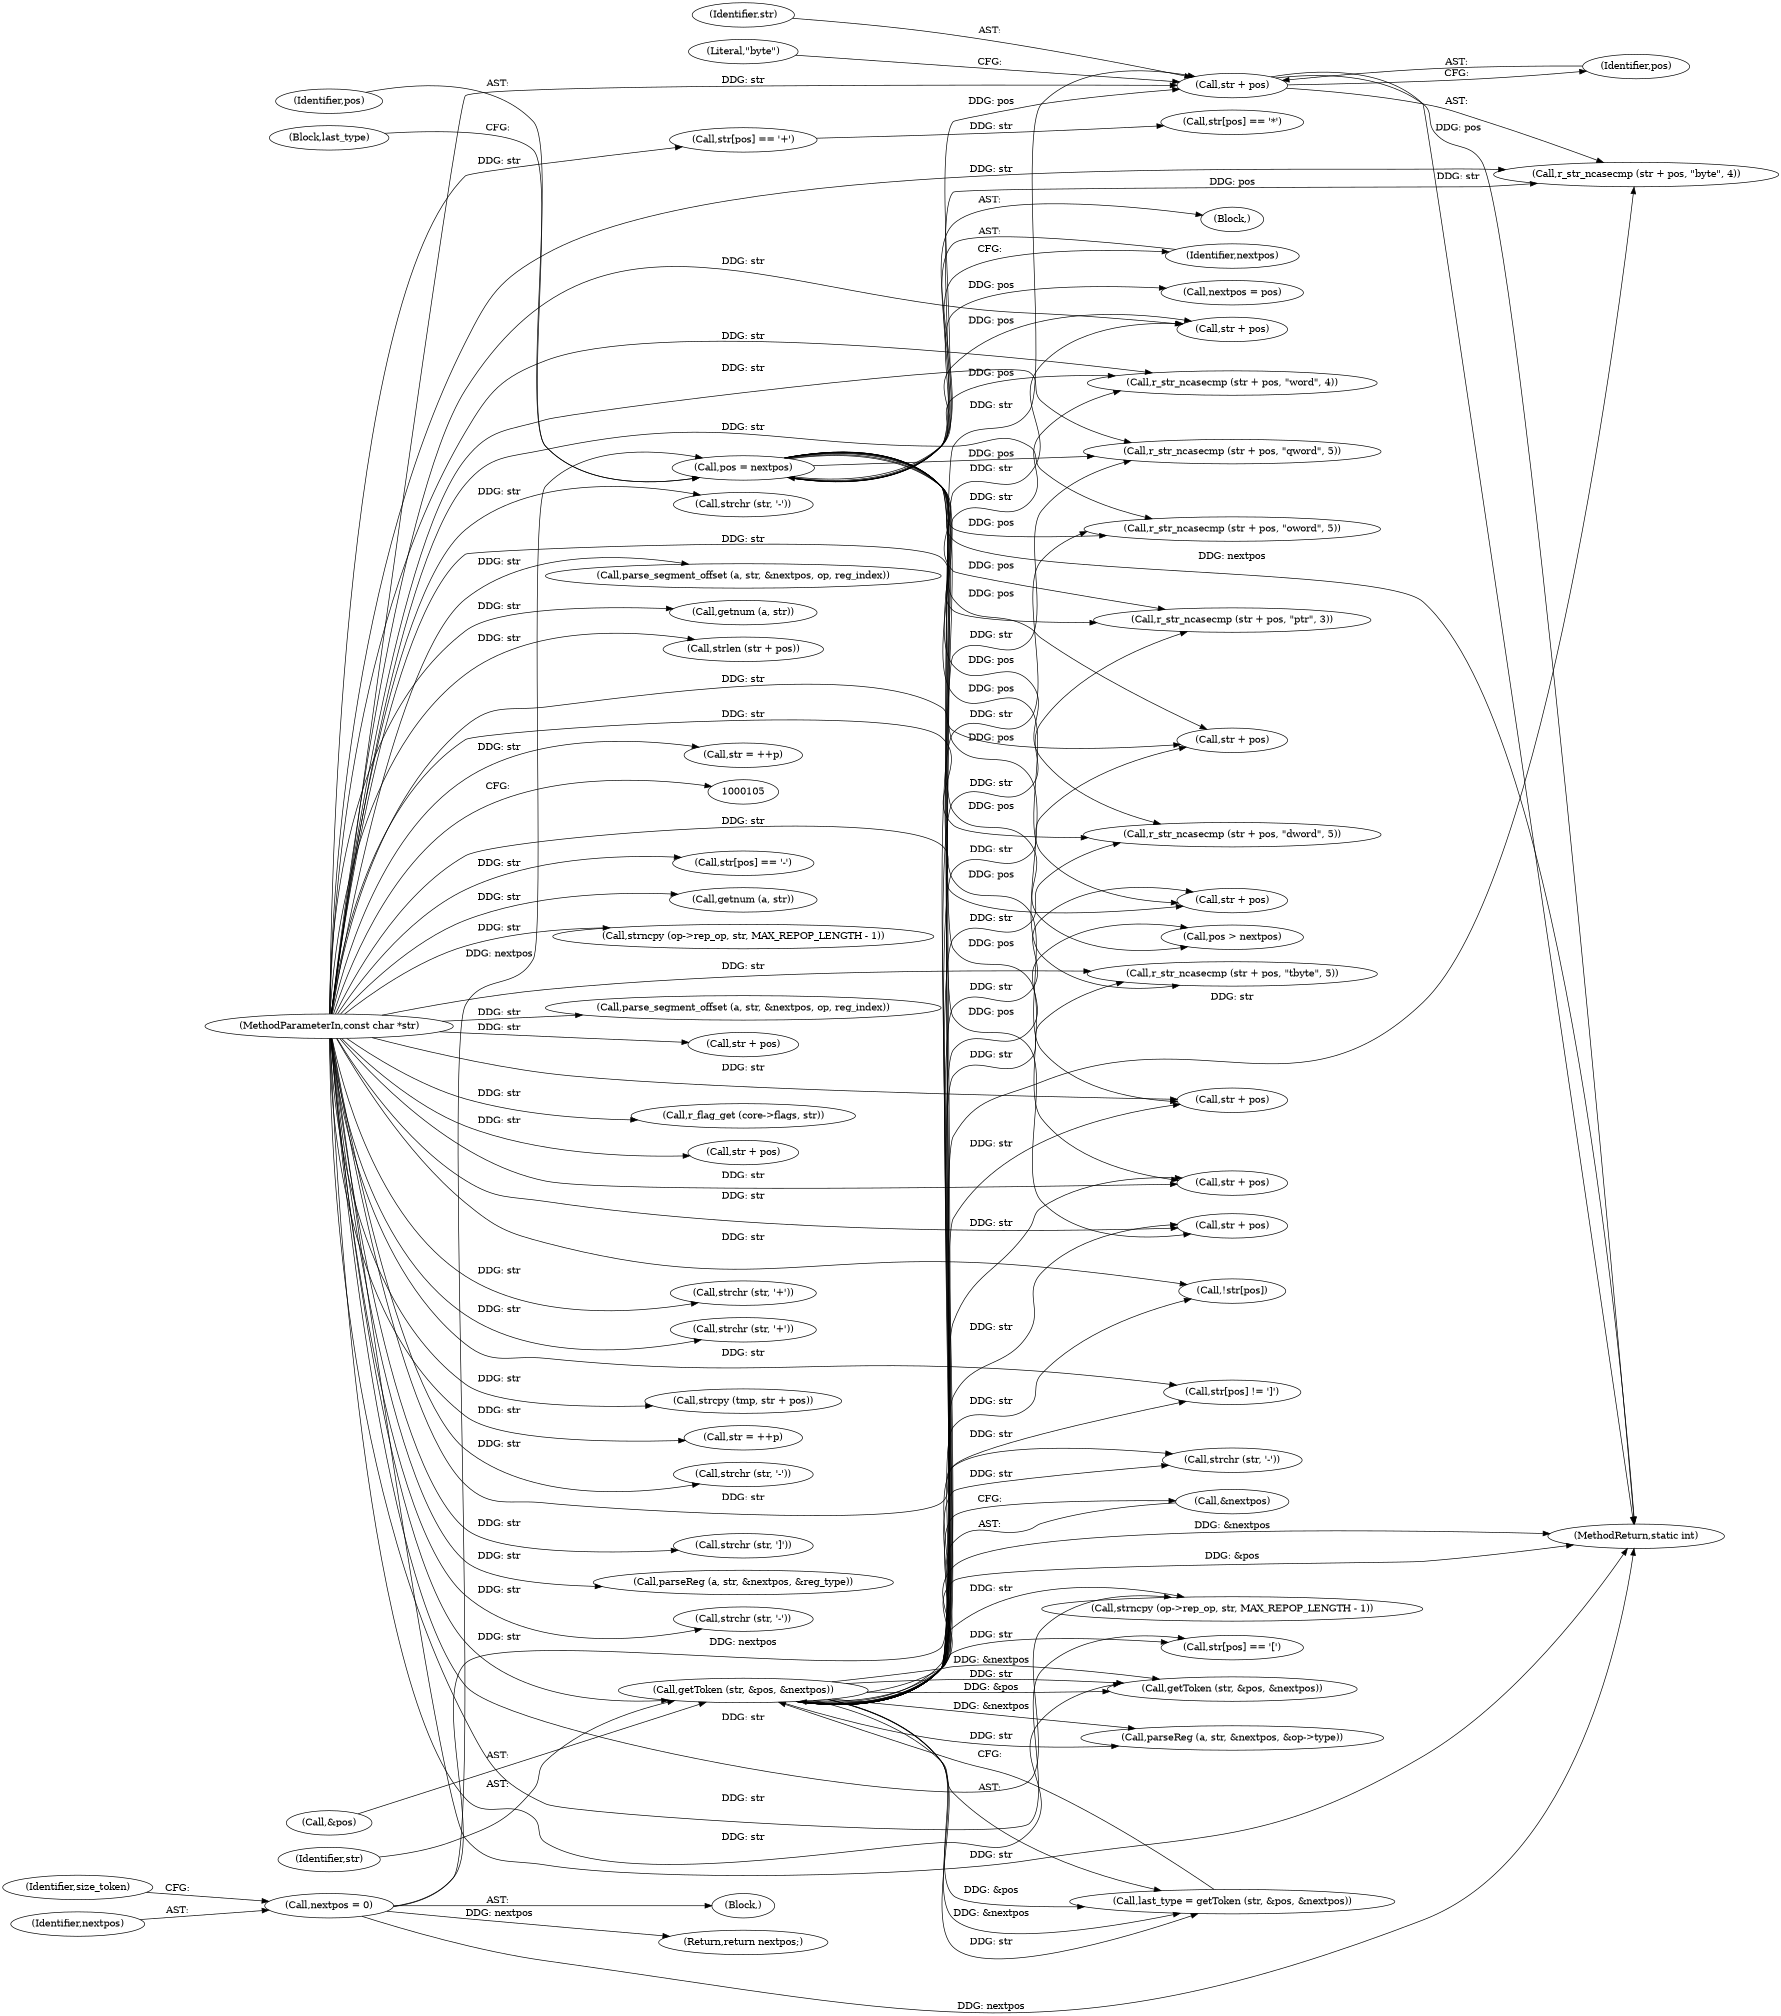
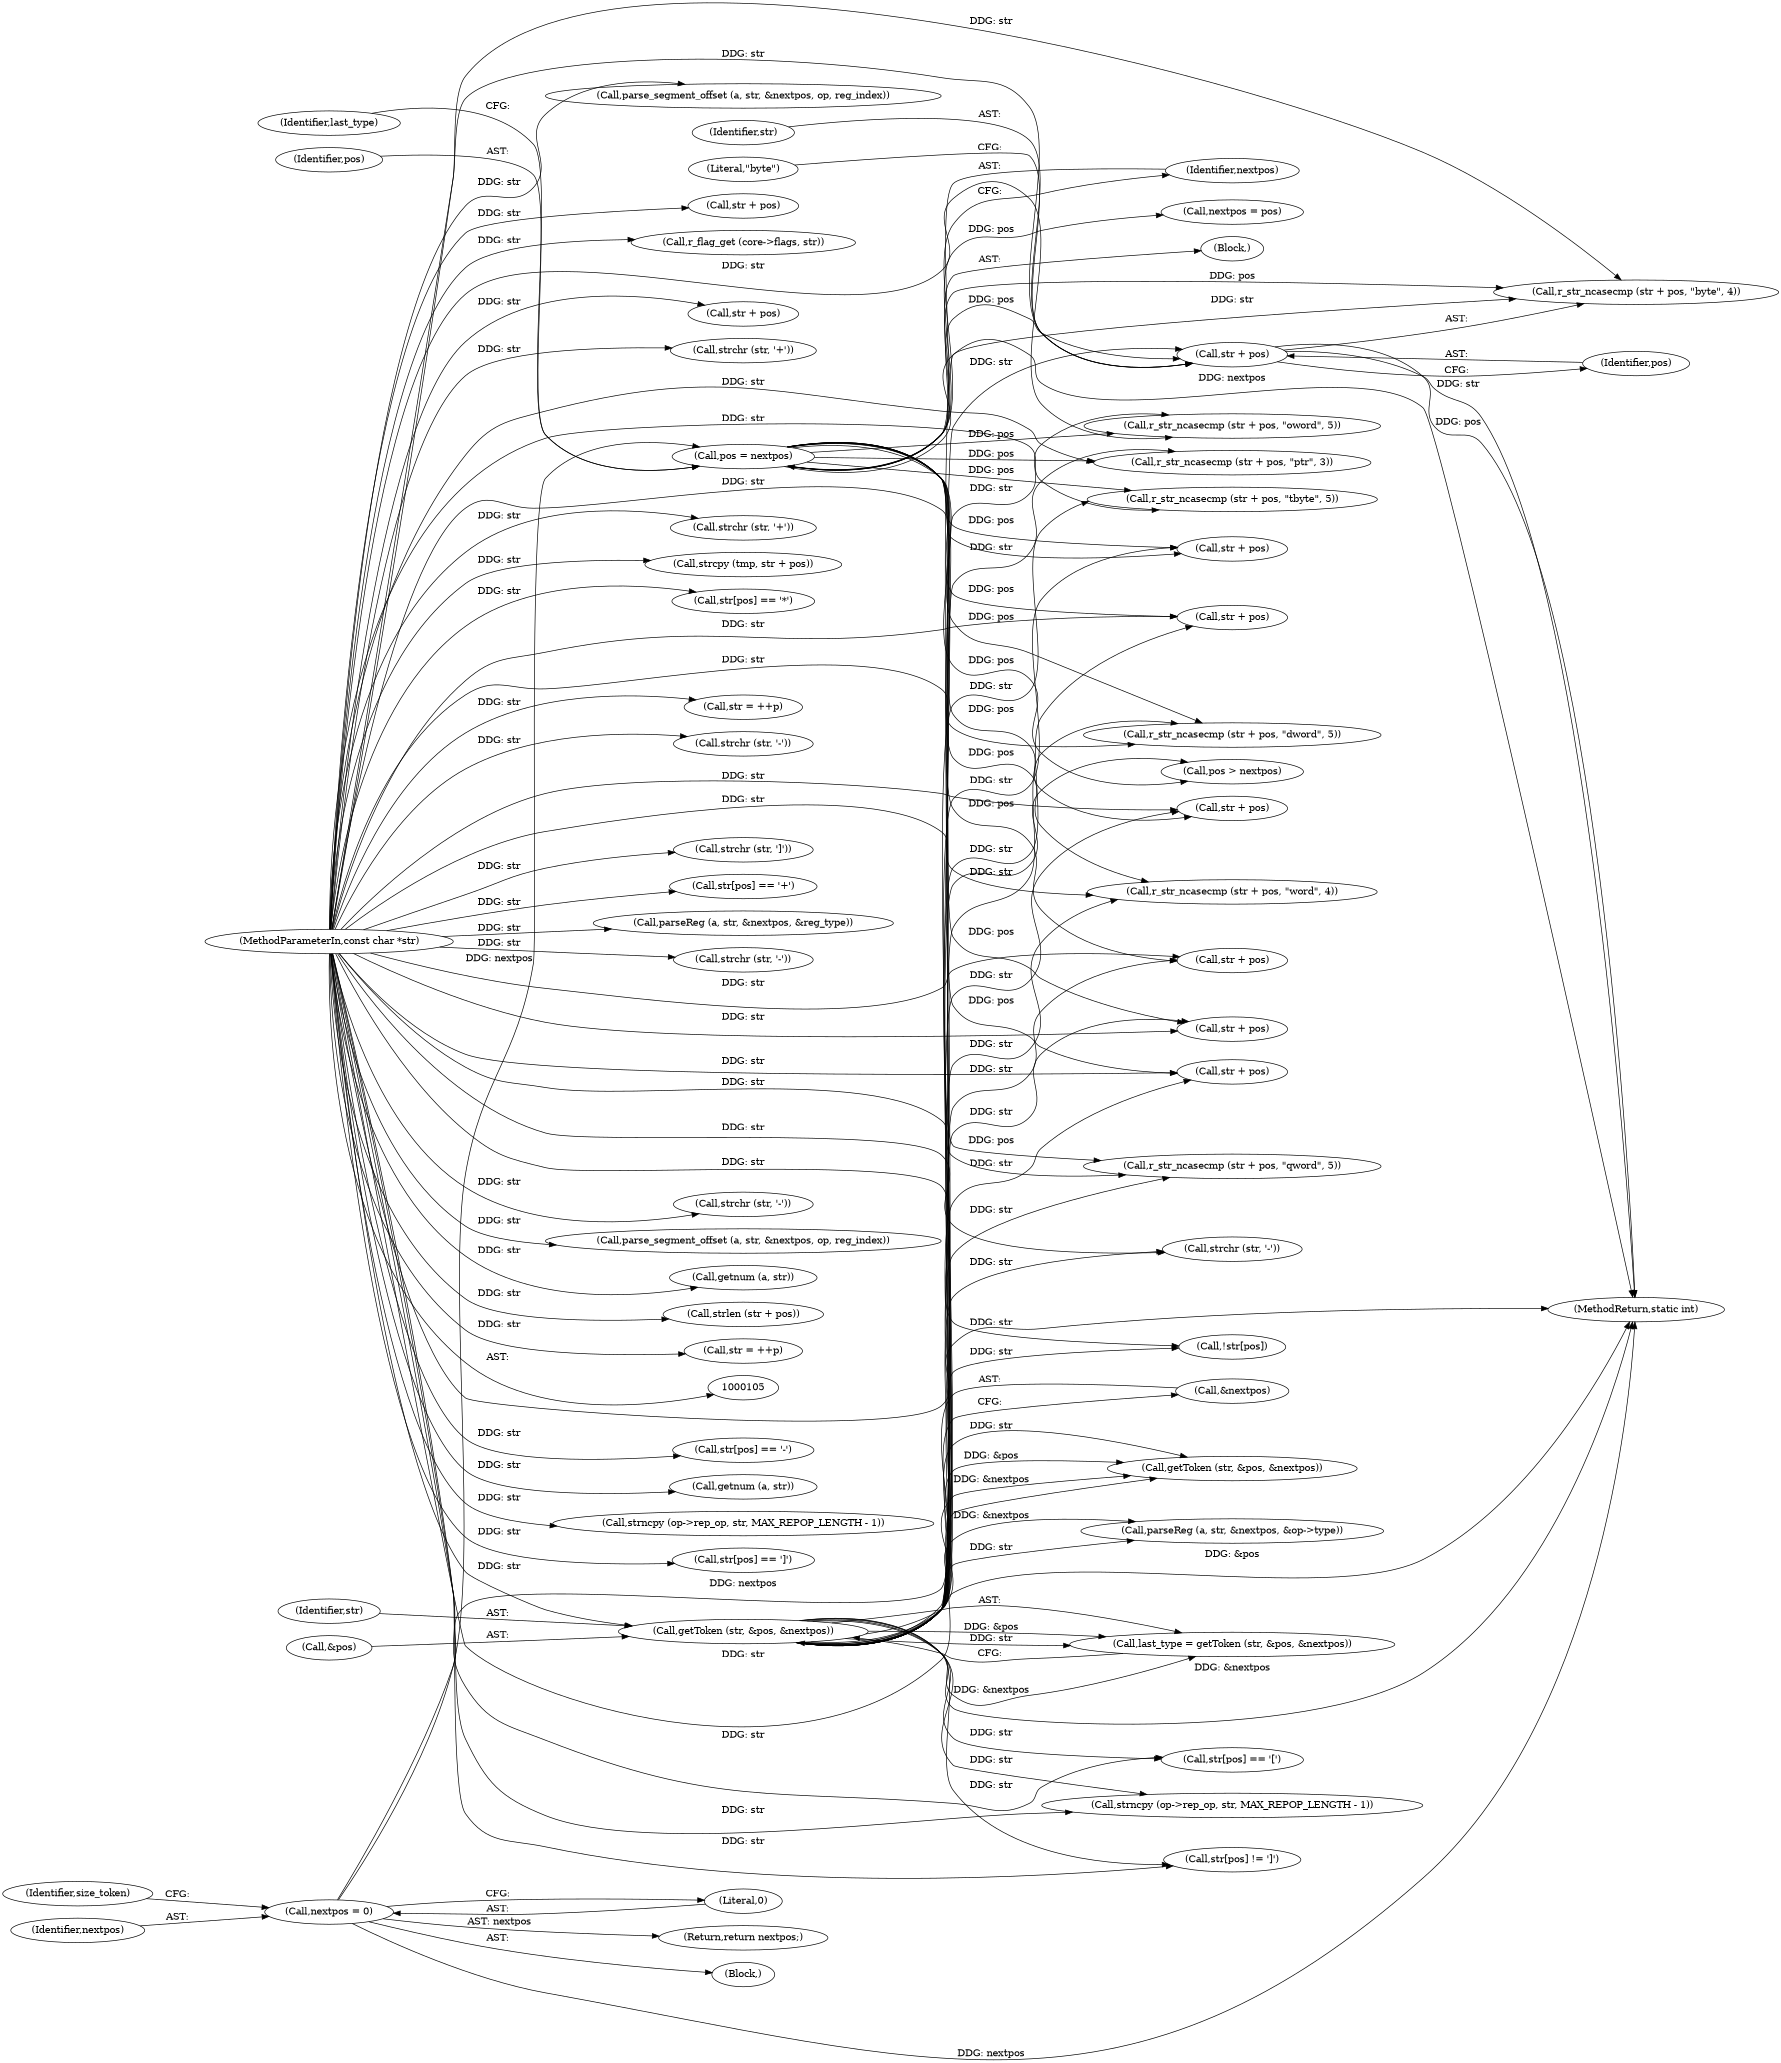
edge "(Call,str[pos] == '+')" -> "(Call,str[pos] == '*')": now "(MethodParameterIn,const char *str)" -> "(Call,str[pos] == '*')"
node "(Block,last_type)": label "(Block,last_type)" -> "(Identifier,last_type)"
edge "(MethodParameterIn,const char *str)" -> "1000105": label "CFG: " -> "AST: "
node "(Call,str[pos] == ']')": added
node "(Literal,0)": added
edge "(Call,nextpos = 0)" -> "(Return,return nextpos;)": label "DDG: nextpos" -> "AST: nextpos"
